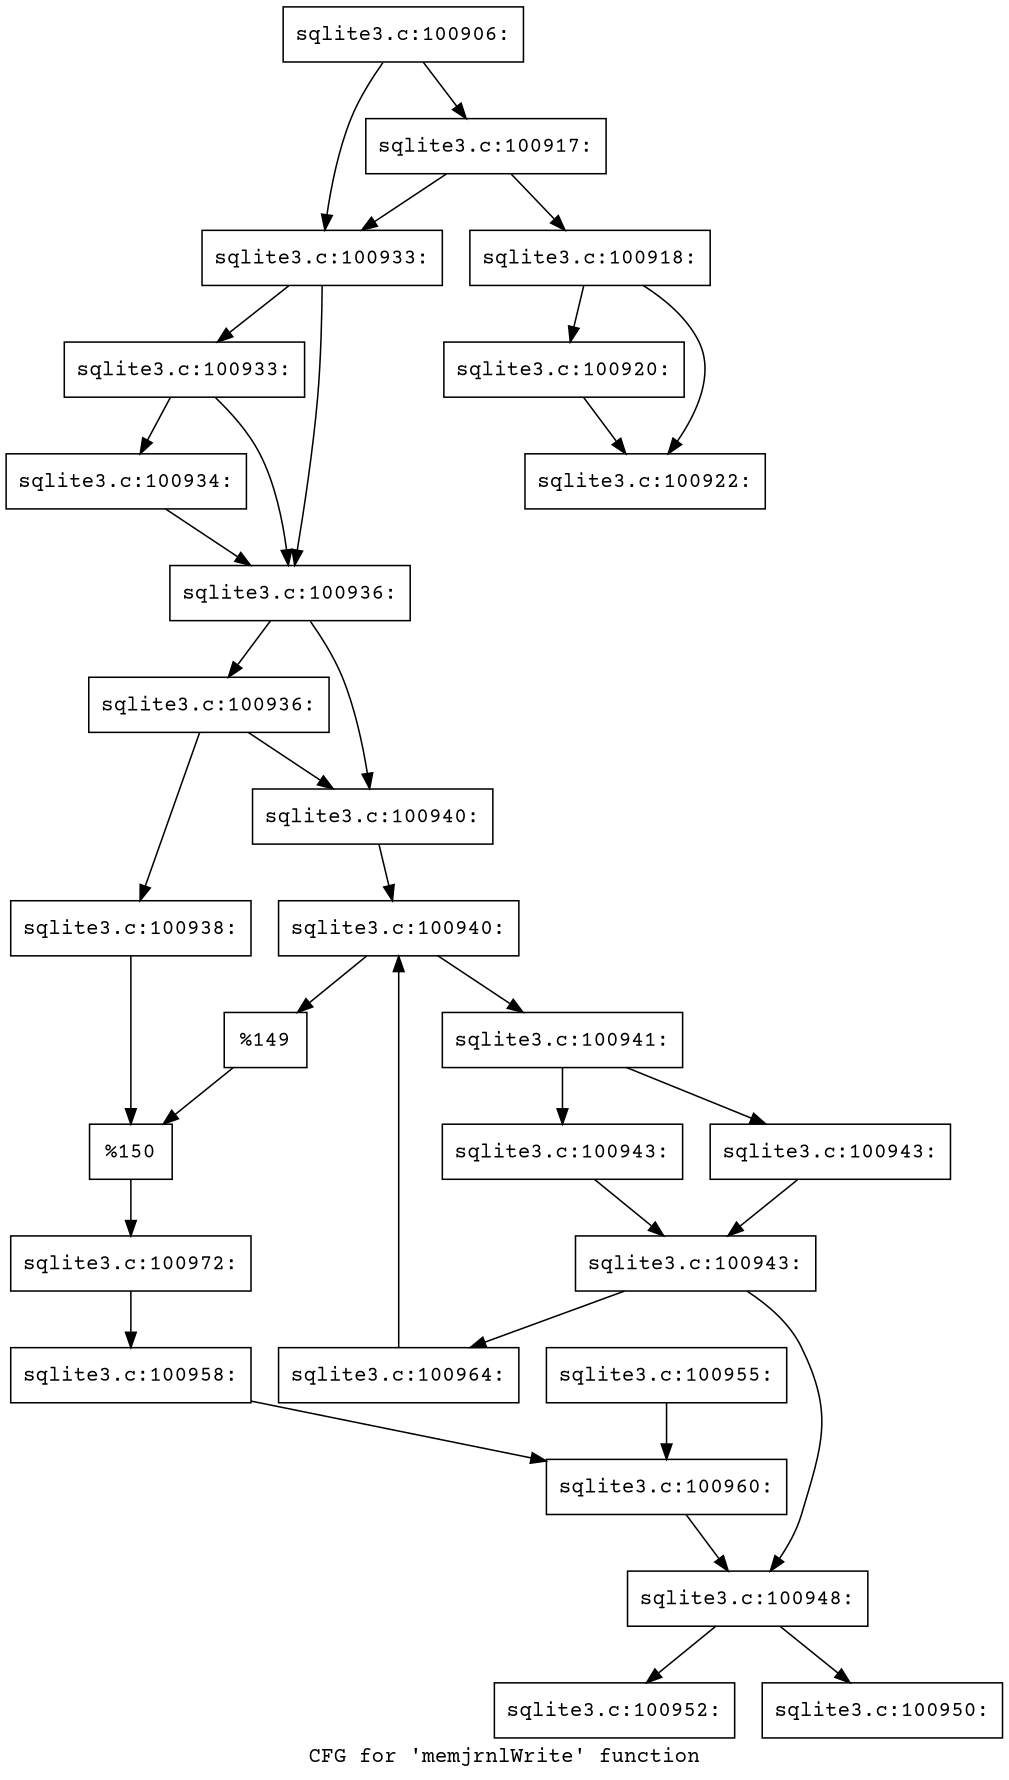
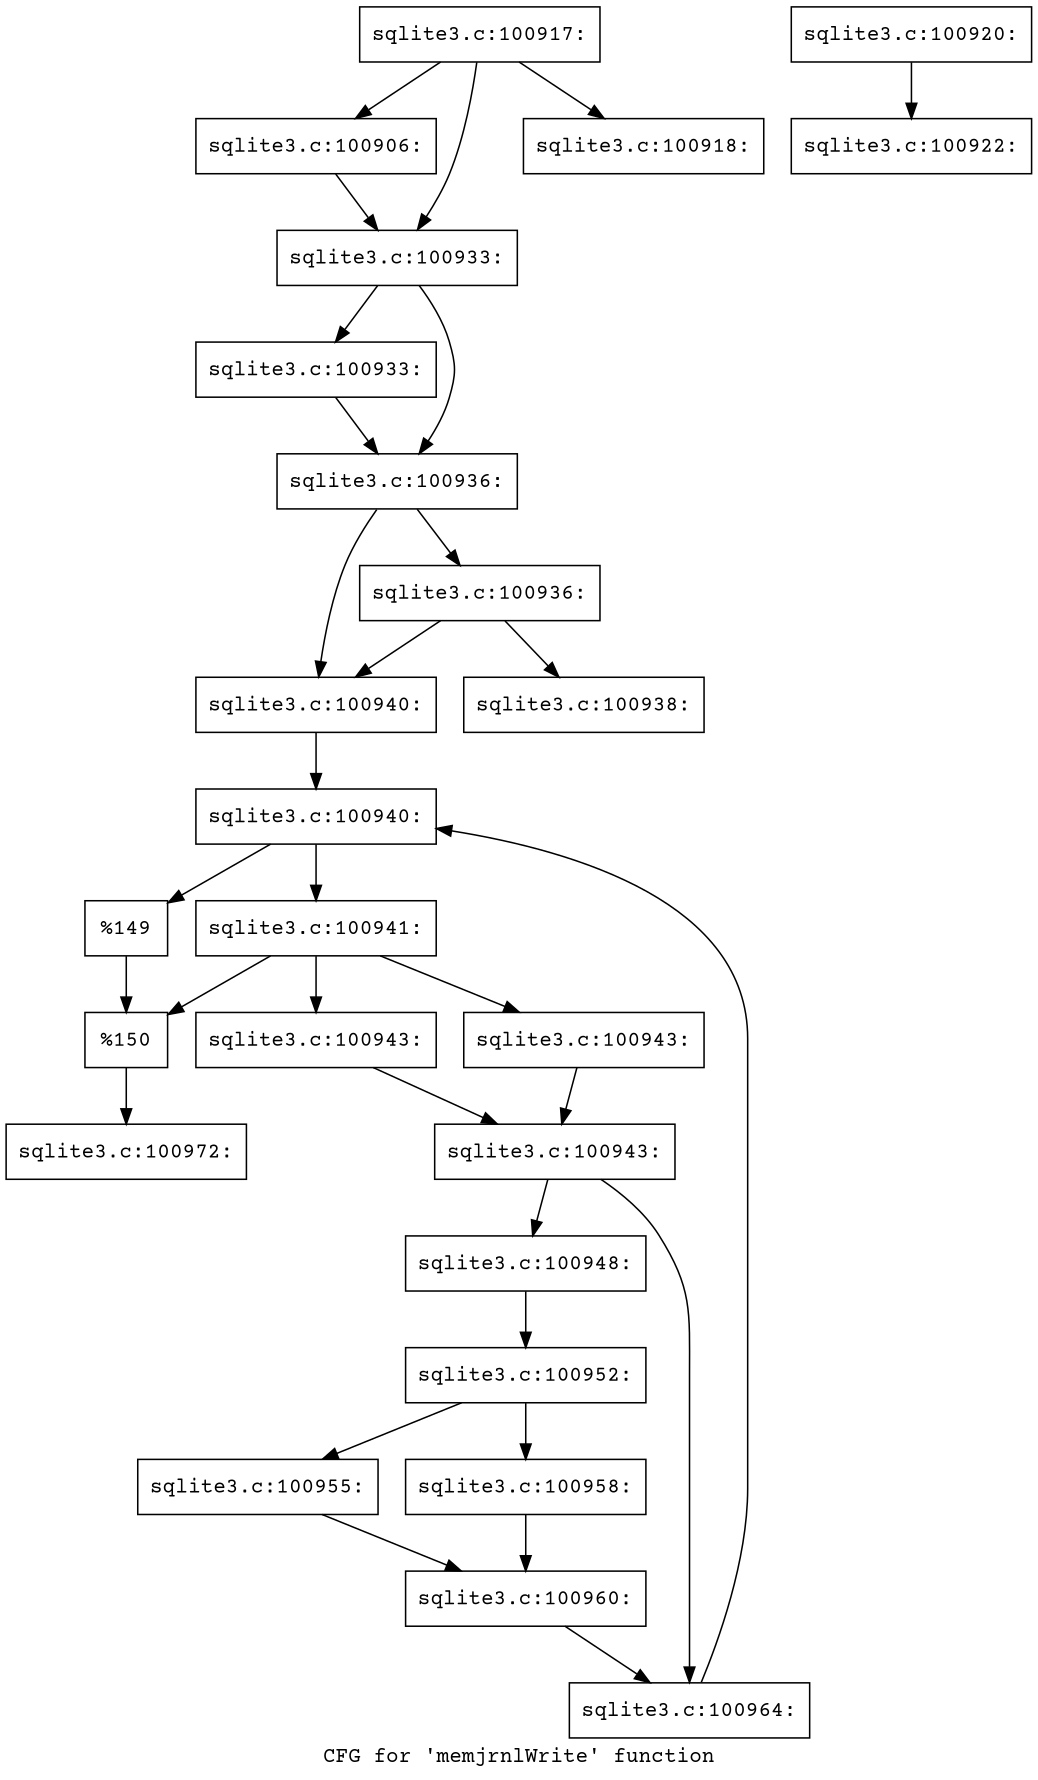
edge "sqlite3.c:100906:" -> "sqlite3.c:100917:": reversed
edge "sqlite3.c:100918:" -> "sqlite3.c:100920:": removed
edge "sqlite3.c:100918:" -> "sqlite3.c:100922:": removed
node "sqlite3.c:100934:": removed
edge "sqlite3.c:100938:" -> "%150": now "sqlite3.c:100941:" -> "%150"
edge "sqlite3.c:100972:" -> "sqlite3.c:100958:": now "sqlite3.c:100952:" -> "sqlite3.c:100958:"
edge "sqlite3.c:100952:" -> "sqlite3.c:100955:": added
edge "sqlite3.c:100960:" -> "sqlite3.c:100948:": now "sqlite3.c:100960:" -> "sqlite3.c:100964:"
node "sqlite3.c:100950:": removed
